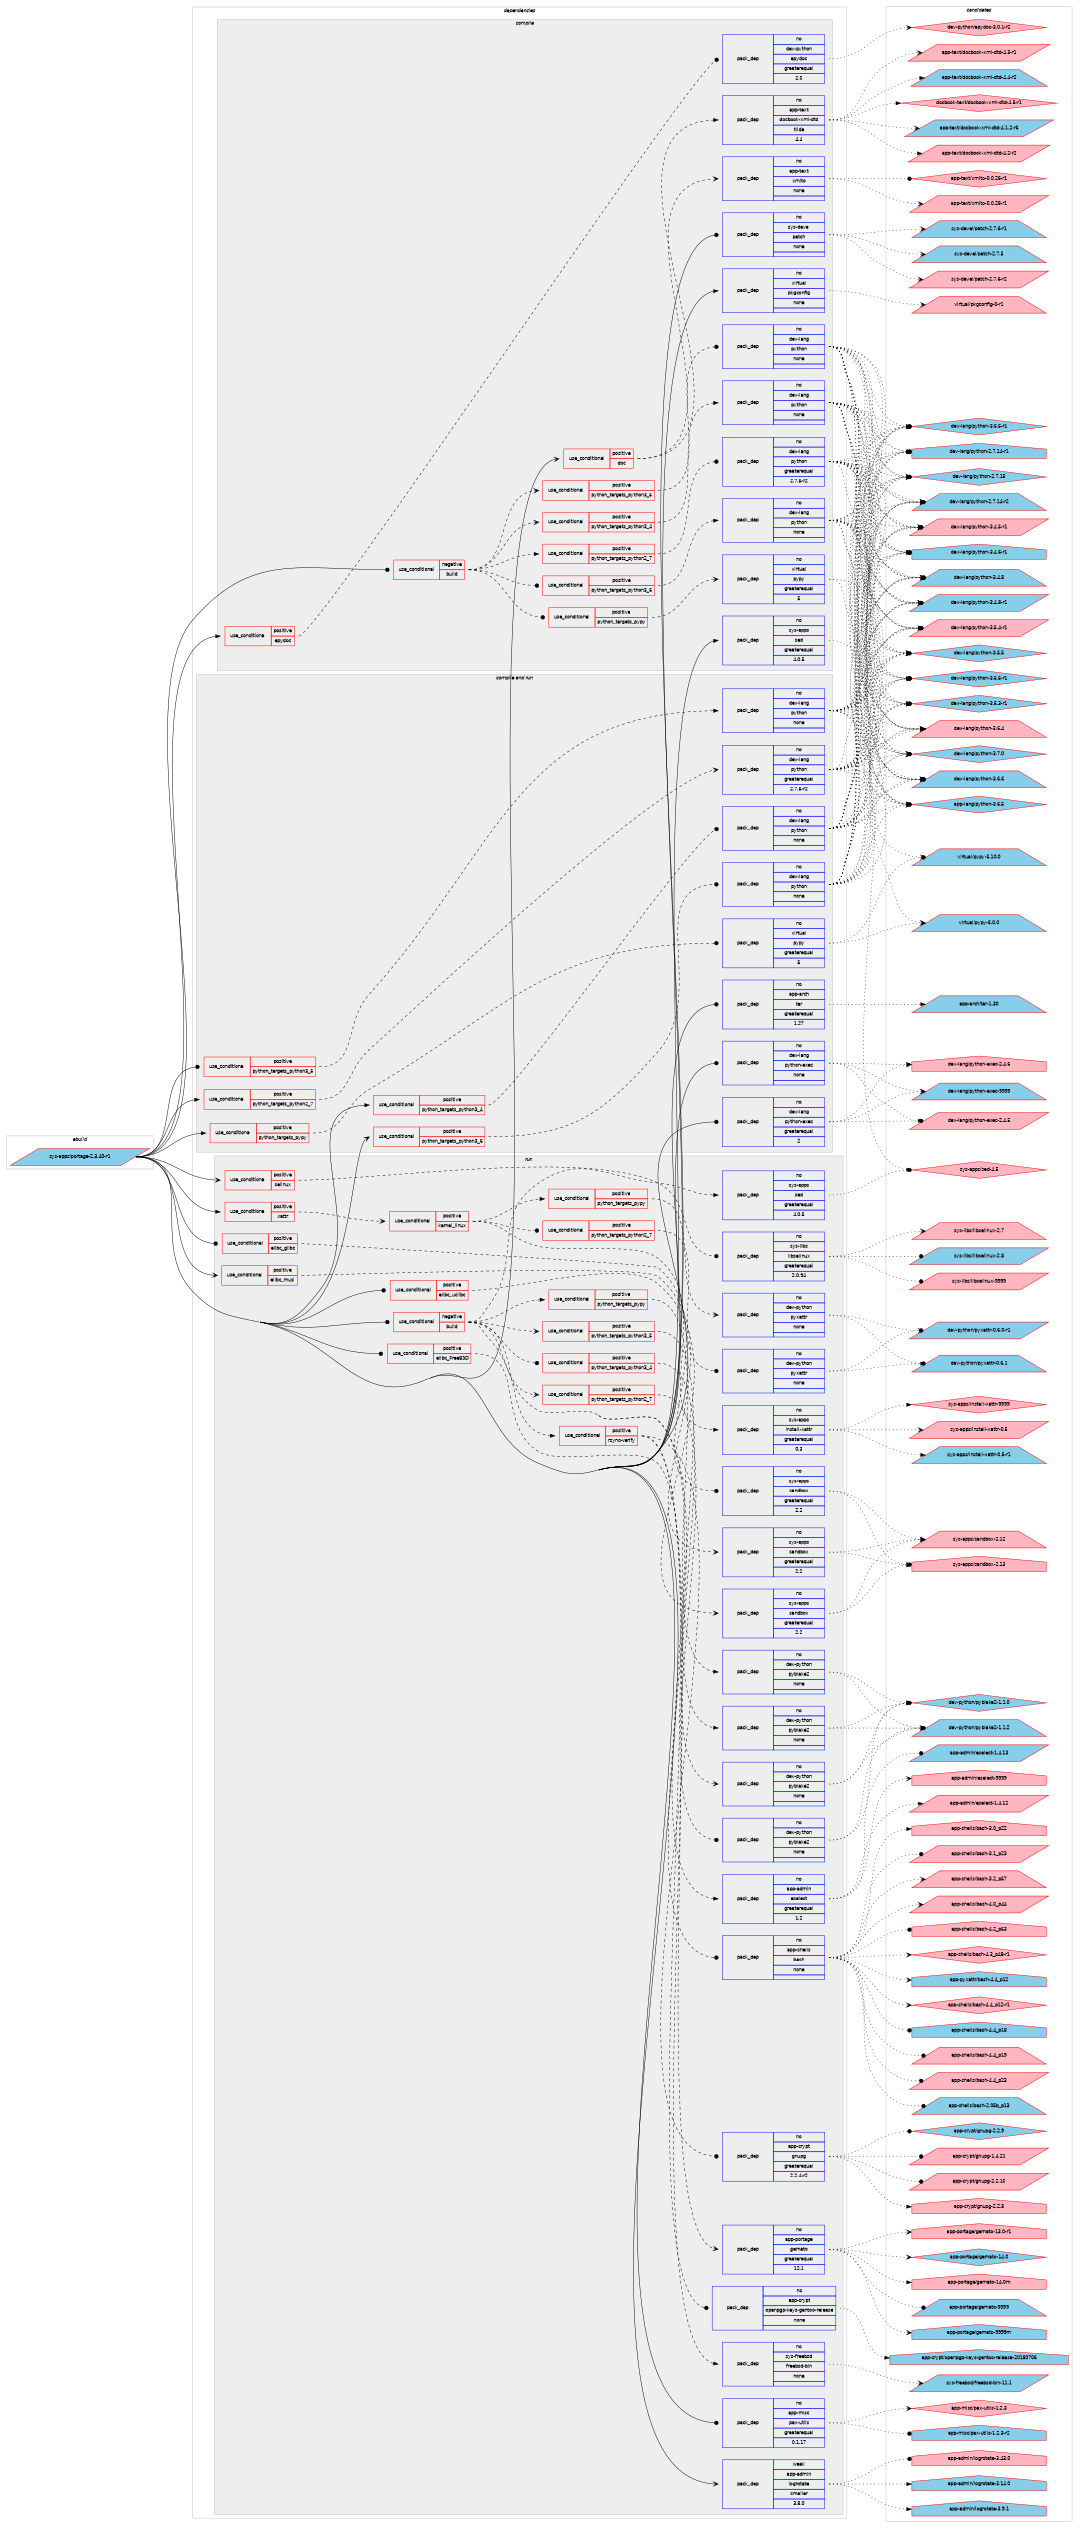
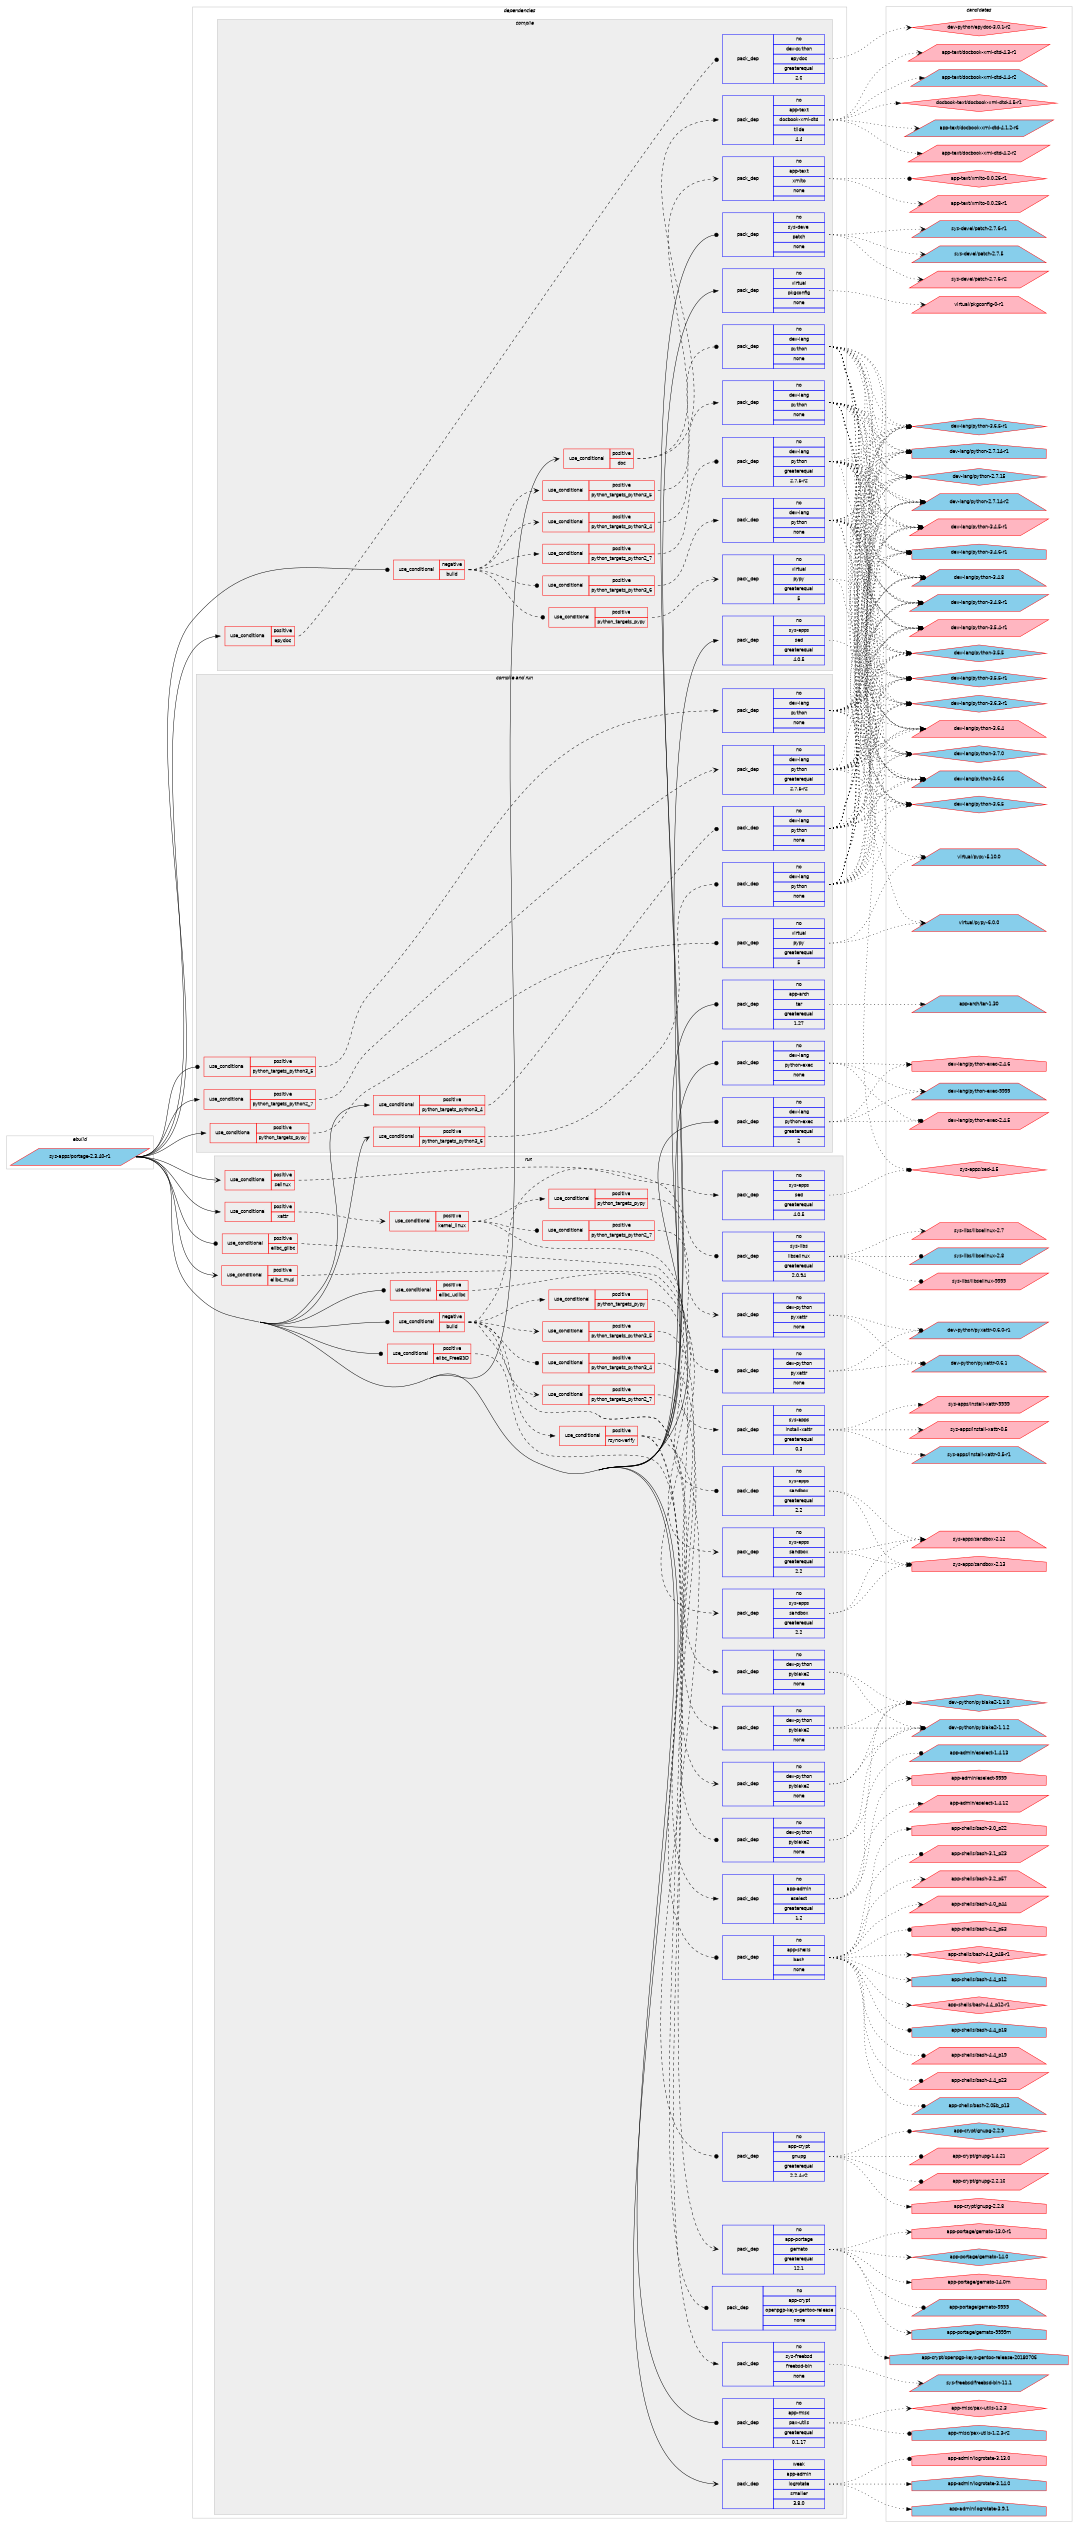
node "app-lang/python-3.6.5": label "app-lang/python-3.6.5" -> "dev-lang/python-3.6.5"
node "sys-apps/install-xattr-9999": shape diamond -> parallelogram
node "app-pyxattr/bash-4.4_p12": label "app-pyxattr/bash-4.4_p12" -> "app-shells/bash-4.4_p12"
node "app-admin/logrotate-3.43.0": label "app-admin/logrotate-3.43.0" -> "app-admin/logrotate-3.13.0"
